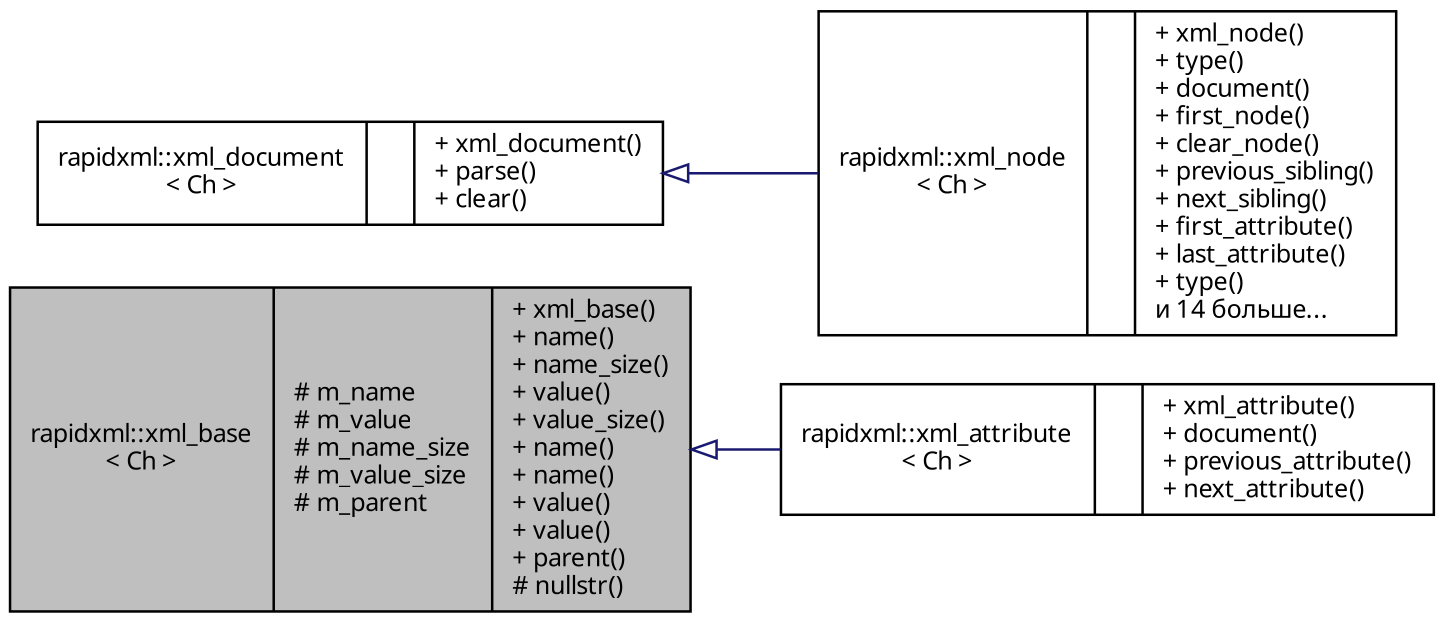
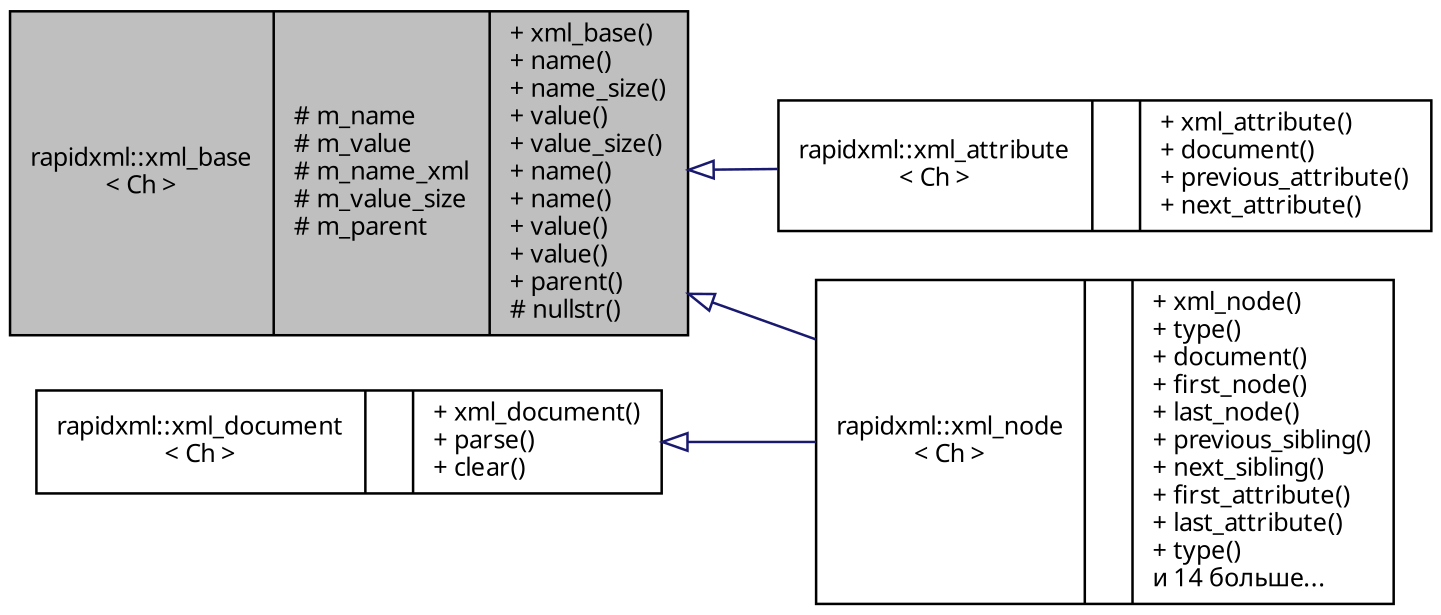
node "rapidxml::xml_node": text "+ clear_node()" -> "+ last_node()"
edge "rapidxml::xml_node" -> "rapidxml::xml_base": added
node "rapidxml::xml_base": text "# m_name_size" -> "# m_name_xml"
